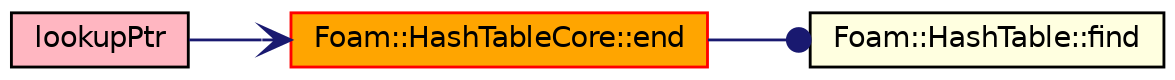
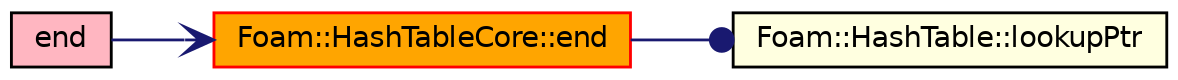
node "lookupPtr": label "lookupPtr" -> "end"
node "Foam::HashTable::find": label "Foam::HashTable::find" -> "Foam::HashTable::lookupPtr"
